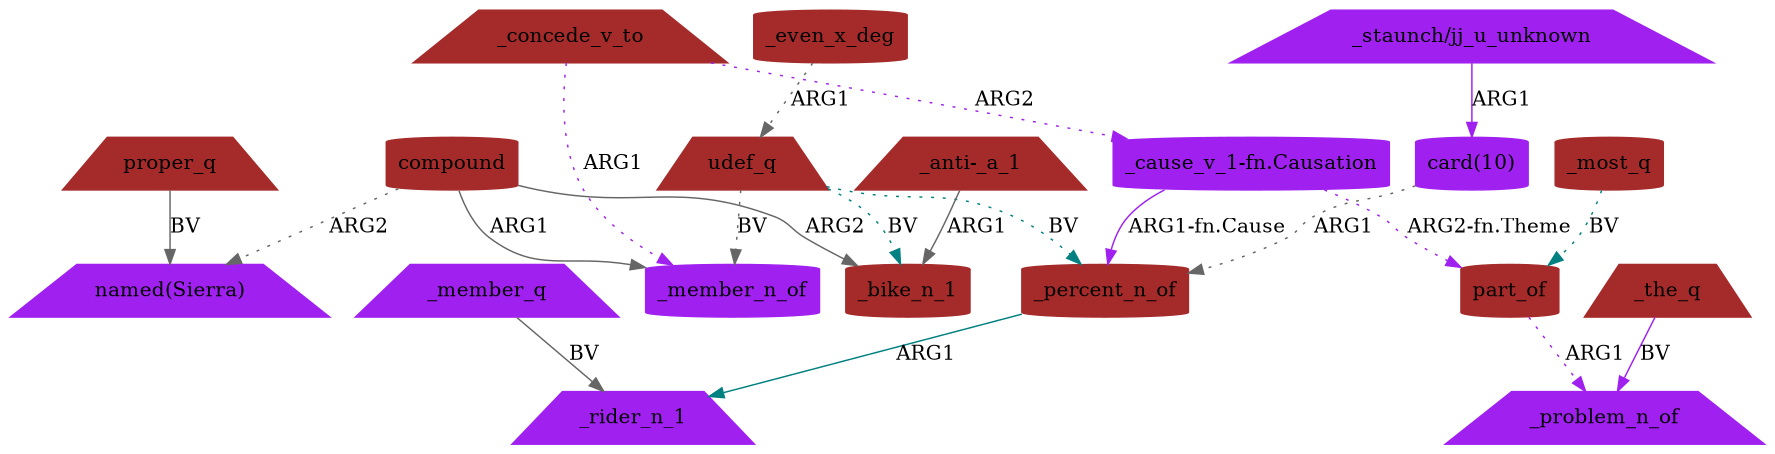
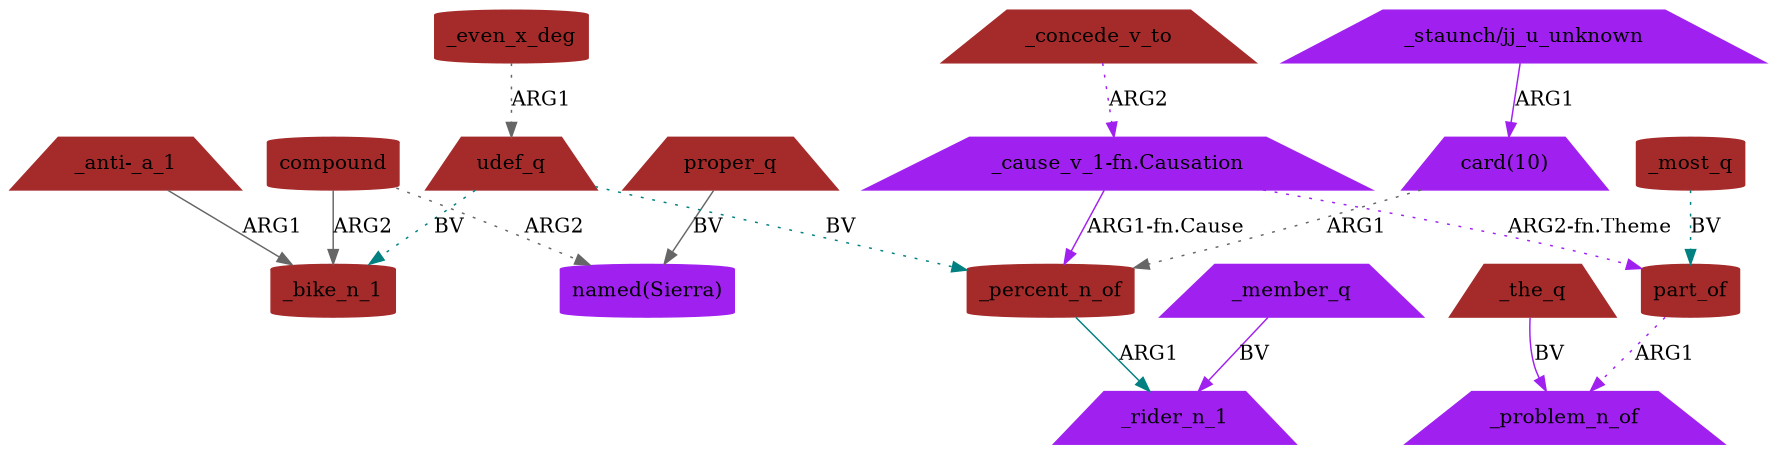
node "_cause_v_1-fn.Causation": shape cylinder -> trapezium
node "card(10)": shape cylinder -> trapezium
node "named(Sierra)": shape trapezium -> cylinder
node "_member_n_of": removed
edge "_member_q" -> "_rider_n_1": color gray40 -> purple
